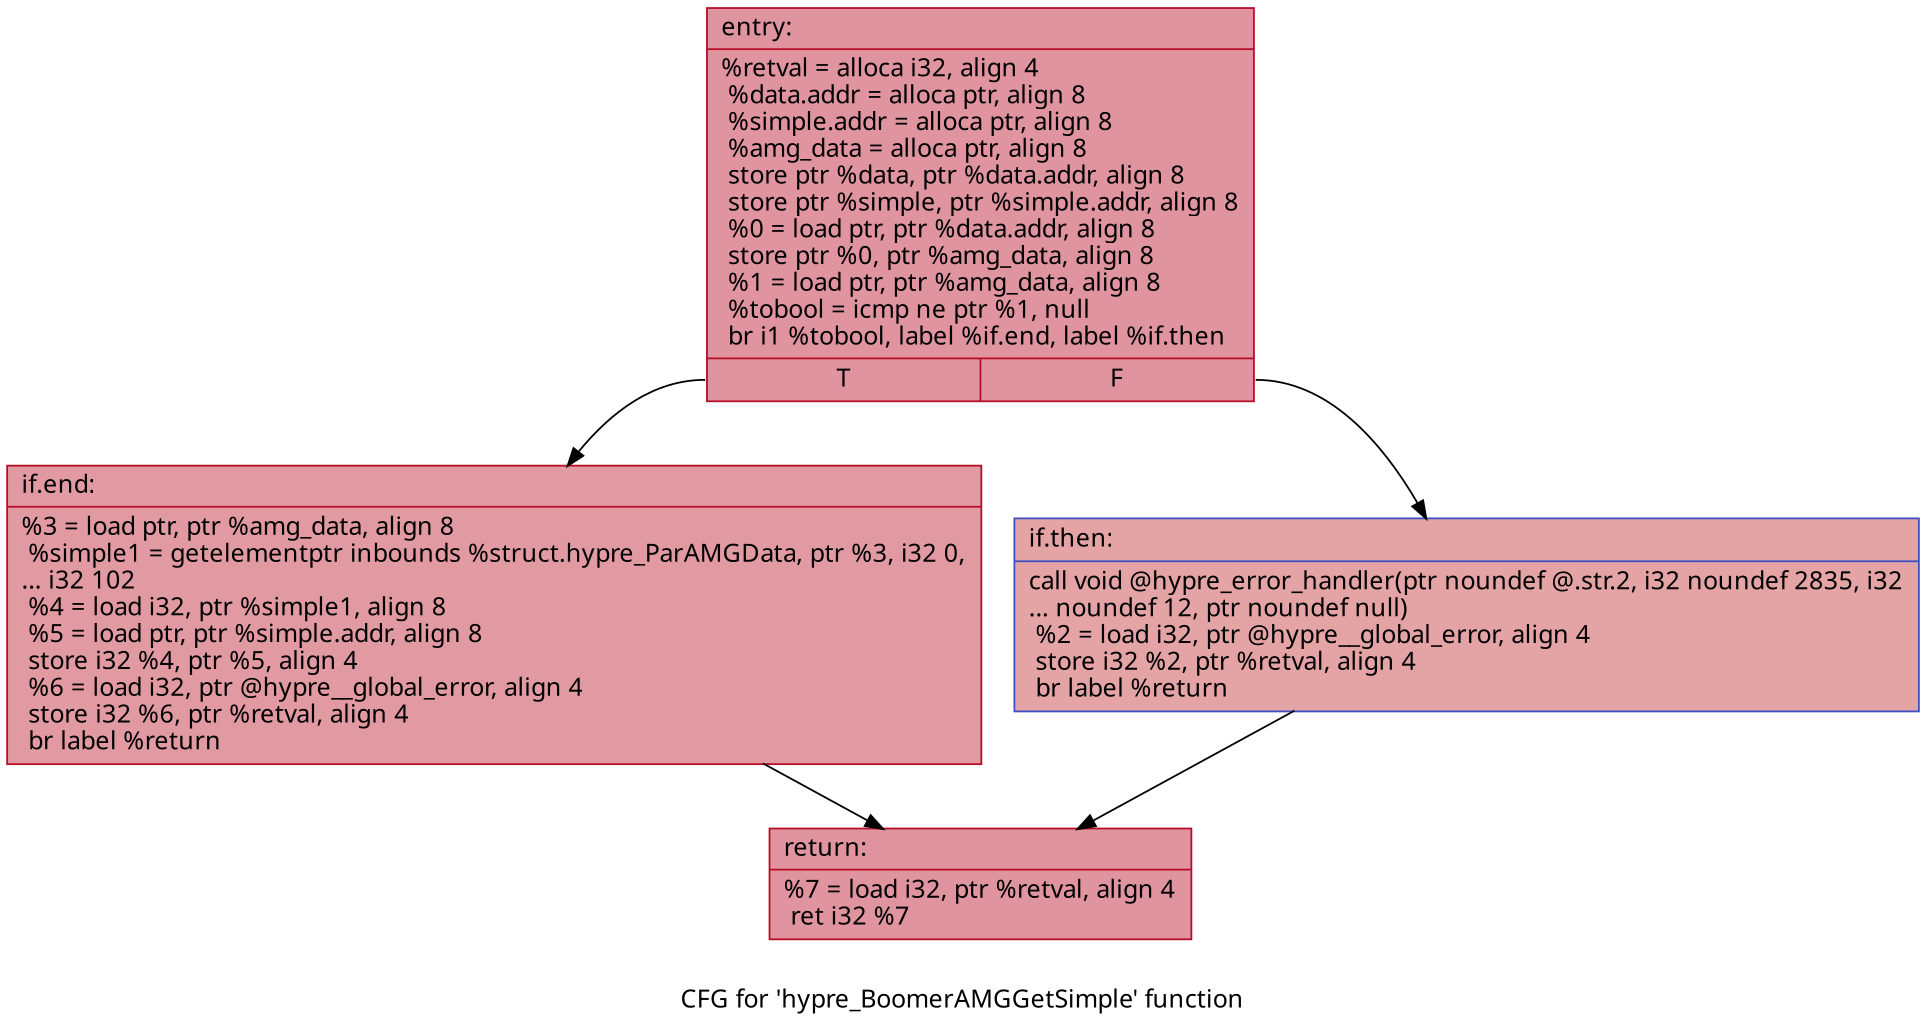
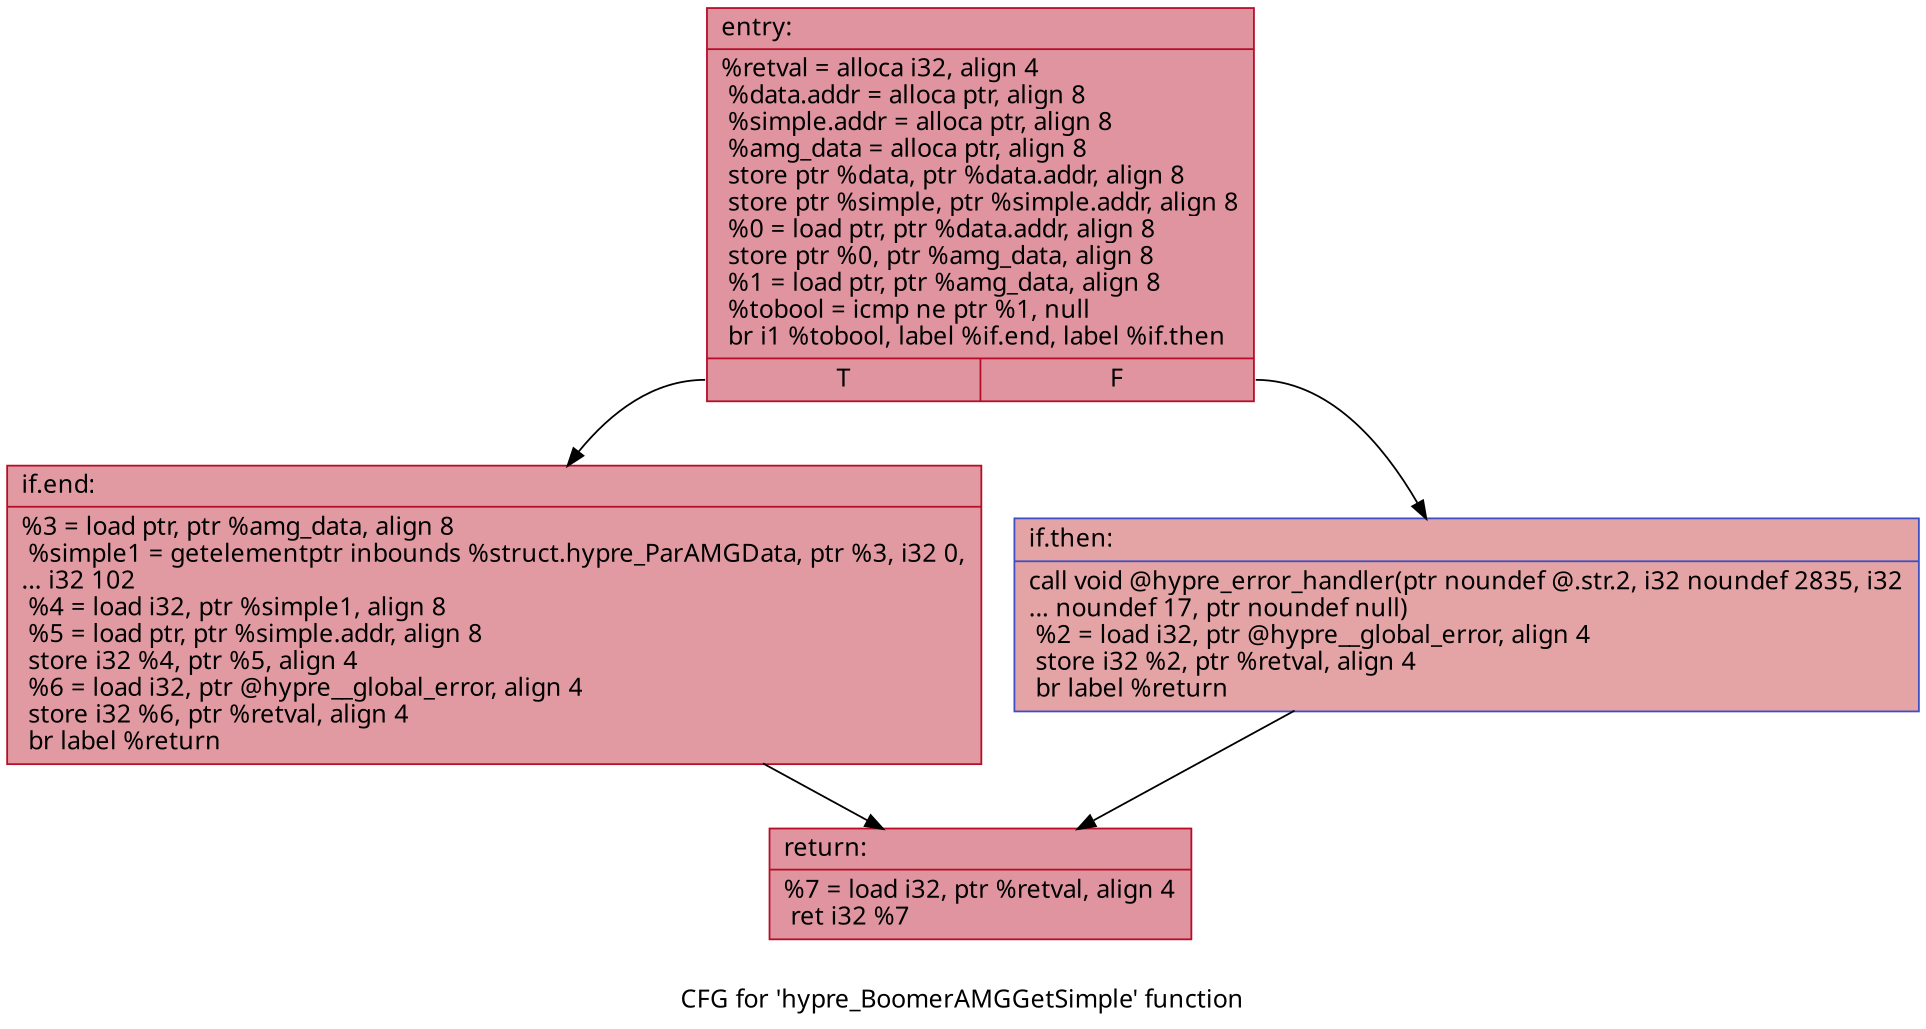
node "if.then:": text "... noundef 12, ptr noundef null)" -> "... noundef 17, ptr noundef null)"
